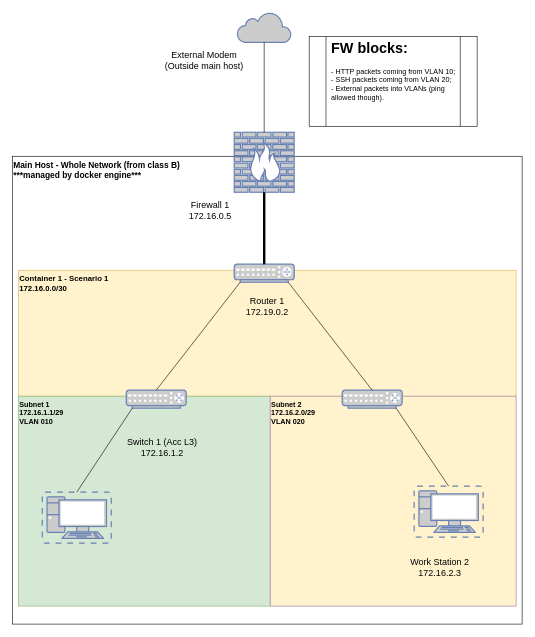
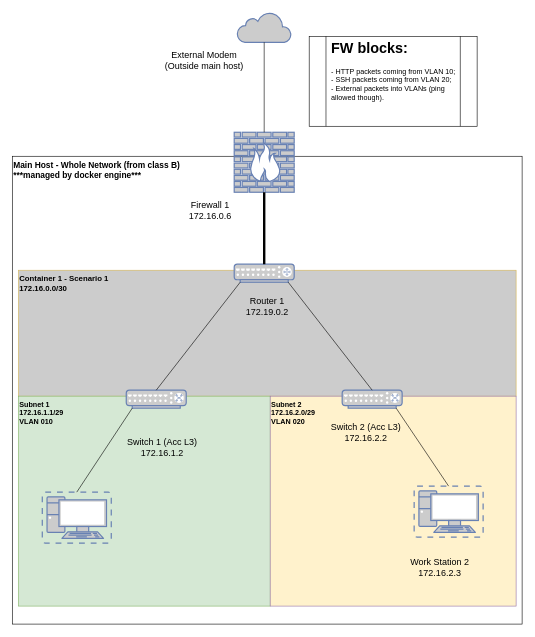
node "Firewall 1 172.16.0.5": label "Firewall 1 172.16.0.5" -> "Firewall 1 172.16.0.6"
node "Container 1 - Scenario 1 172.16.0.0/30": fillcolor #fff2cc -> #cccccc
node "Switch 2 (Acc L3) 172.16.2.2": added
